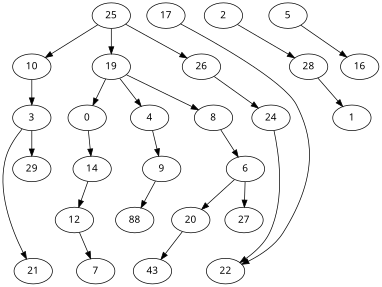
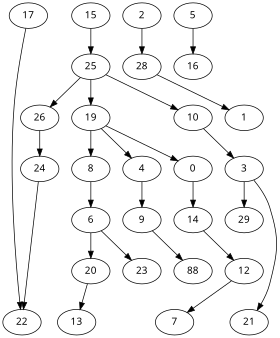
node "15": added
node "27": label "27" -> "23"
node "43": label "43" -> "13"
